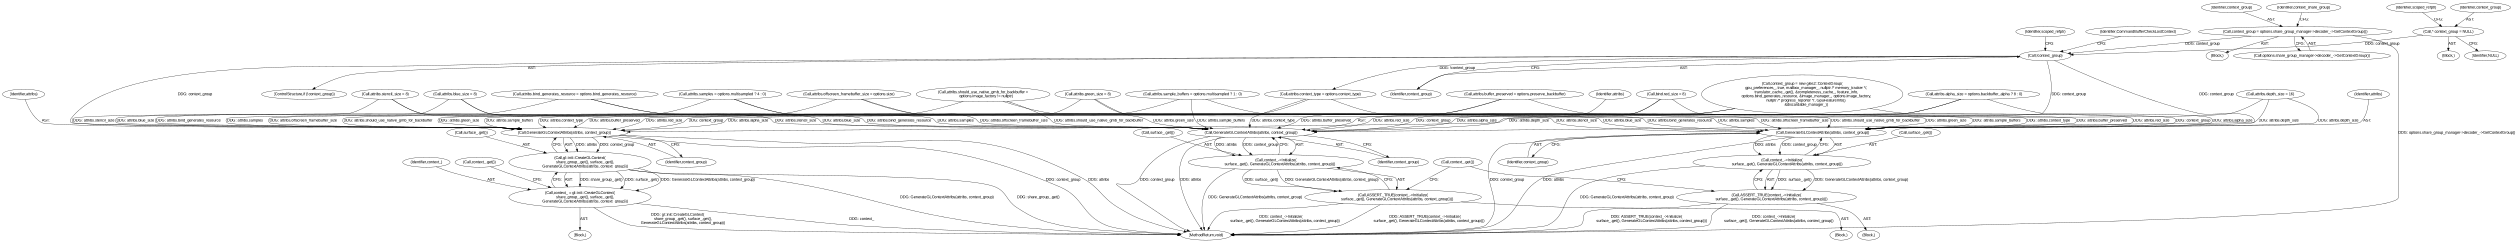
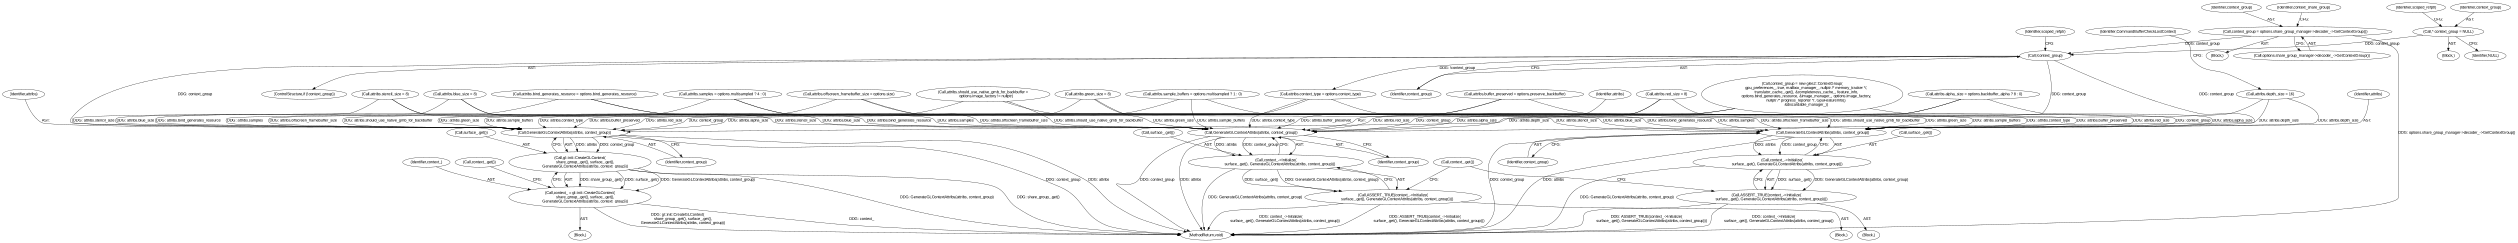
edge "(Identifier,CommandBufferCheckLostContext)" -> "(Call,!context_group)": now "(Identifier,CommandBufferCheckLostContext)" -> "(Call,attribs.depth_size = 16)"
node "(Call,bind.red_size = 8)": label "(Call,bind.red_size = 8)" -> "(Call,attribs.red_size = 8)"
